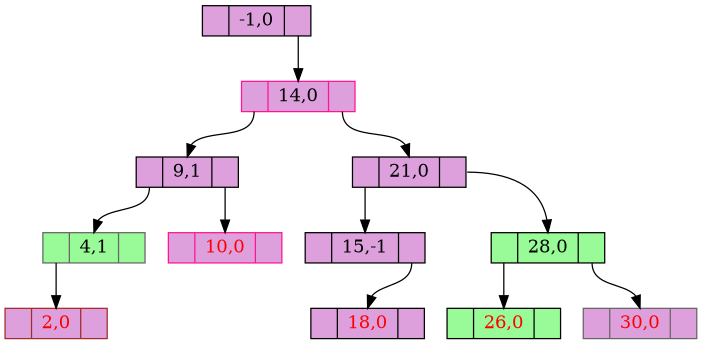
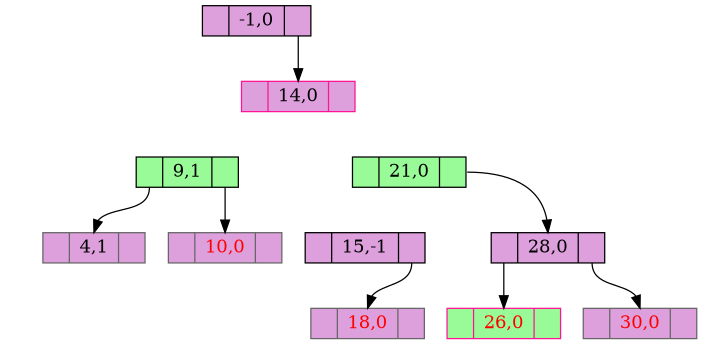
edge "14,0" -> "9,1": removed
edge "14,0" -> "21,0": removed
node "9,1": fillcolor plum -> palegreen
node "21,0": fillcolor plum -> palegreen
edge "21,0" -> "15,-1": removed
node "4,1": fillcolor palegreen -> plum
node "10,0": color deeppink -> gray40
node "28,0": fillcolor palegreen -> plum
node "2,0": removed
node "18,0": color black -> gray40
node "26,0": color black -> deeppink
